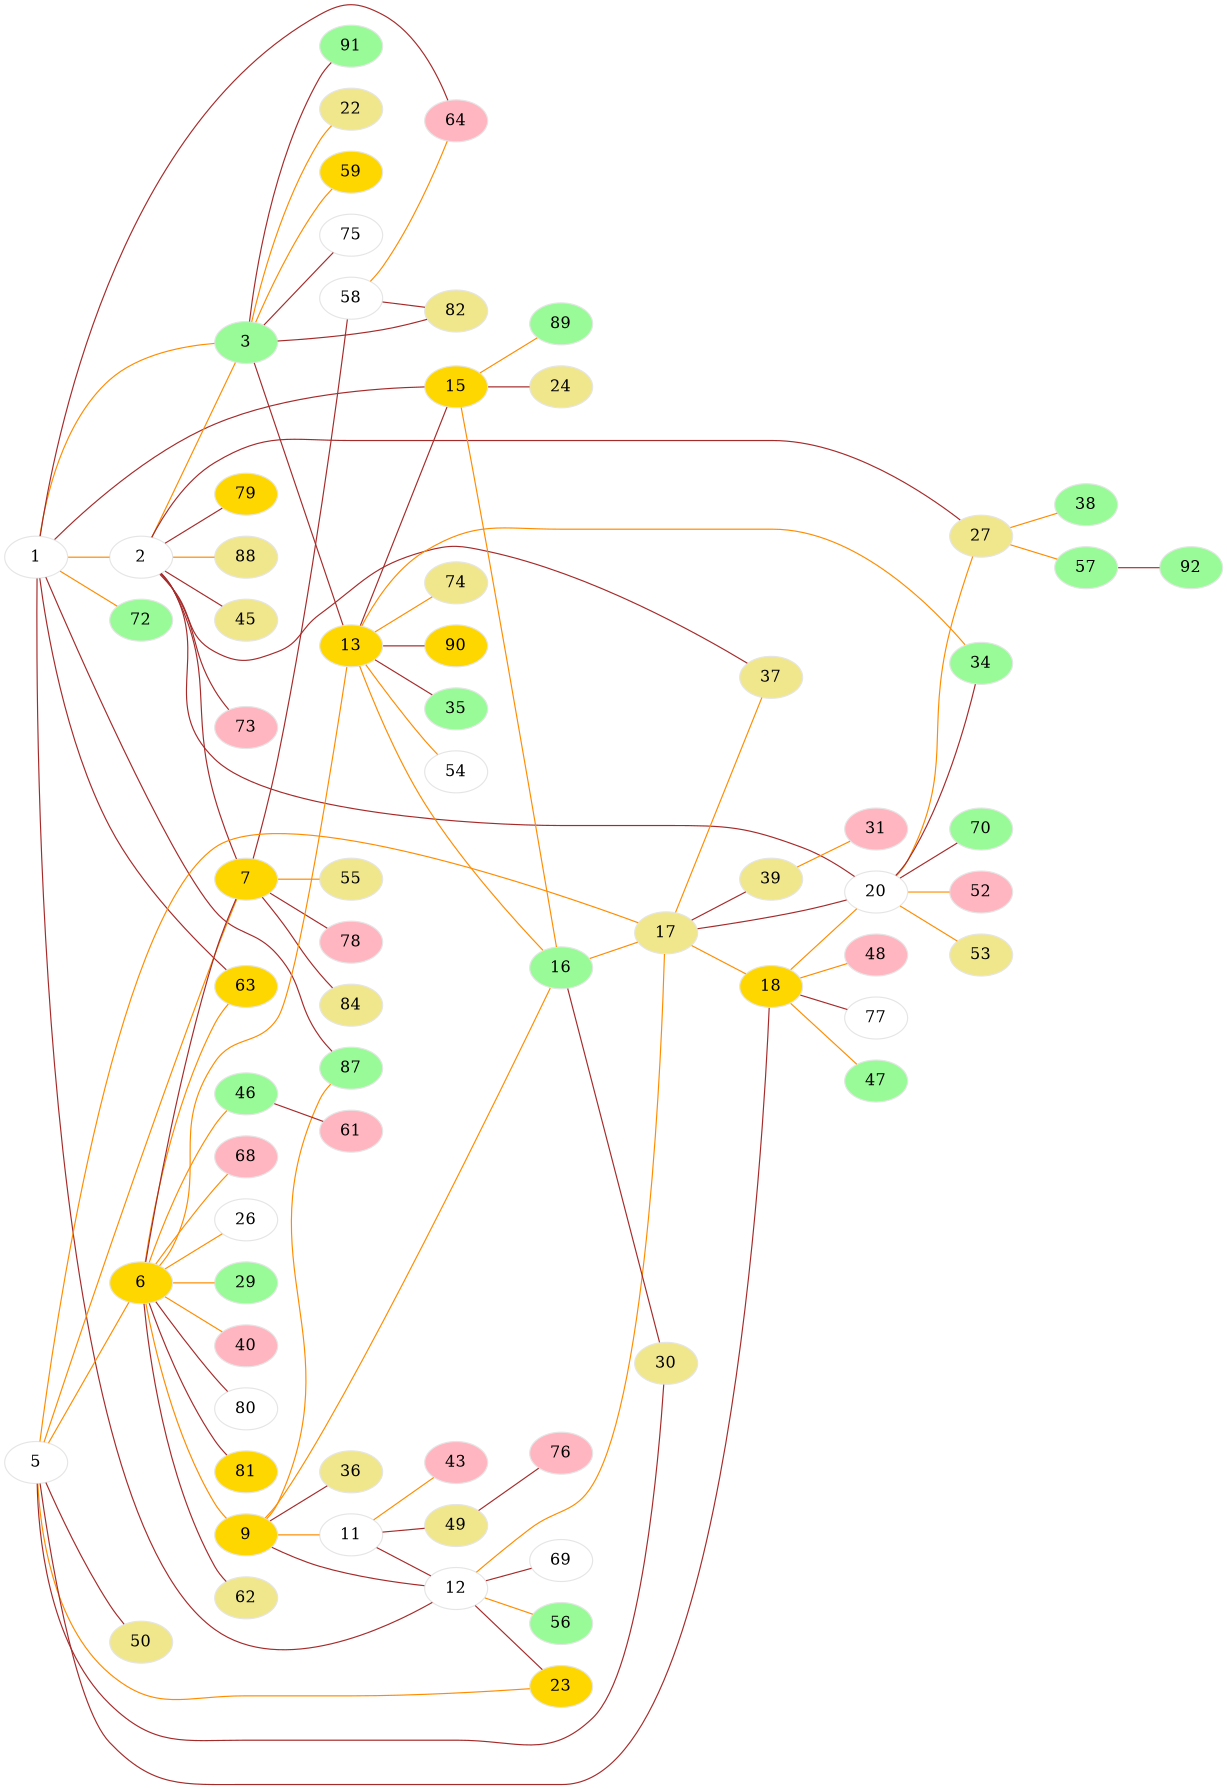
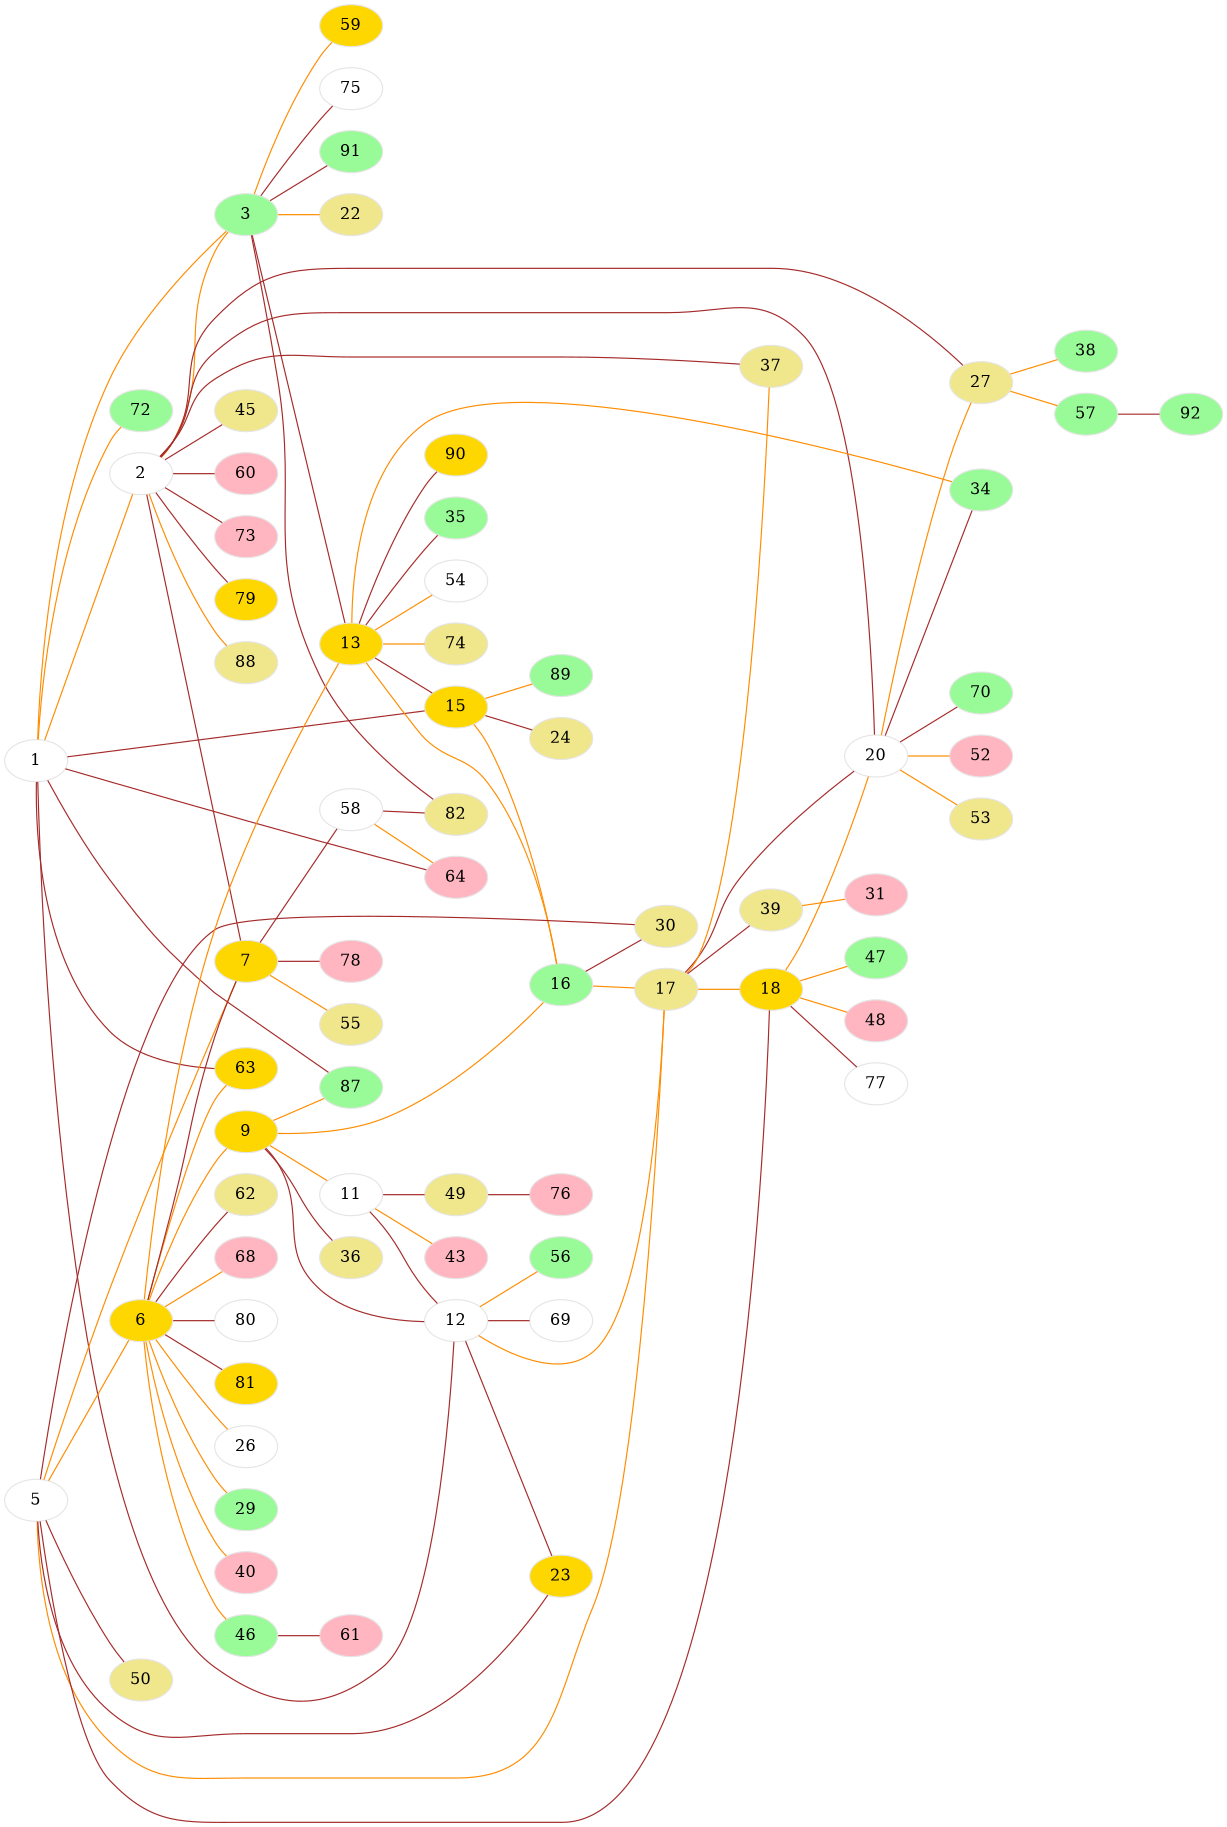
node "60": added
node "84": removed
edge "5" -- "23": color darkorange -> brown
